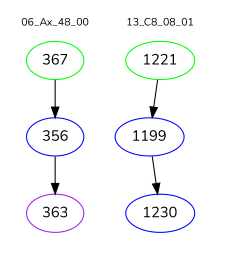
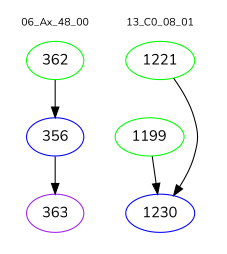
cluster "13_C8_08_01": label "13_C8_08_01" -> "13_C0_08_01"
node "367": label "367" -> "362"
edge "1221" -> "1199": now "1221" -> "1230"
node "1199": color blue -> green
